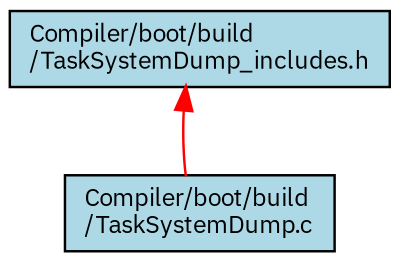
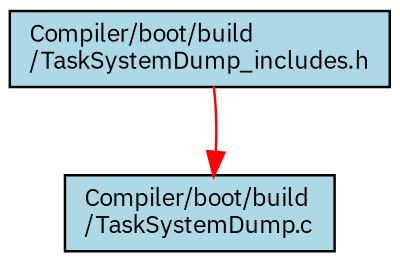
edge "Compiler/boot/build /TaskSystemDump.c" -> "Compiler/boot/build /TaskSystemDump_includes.h": reversed
